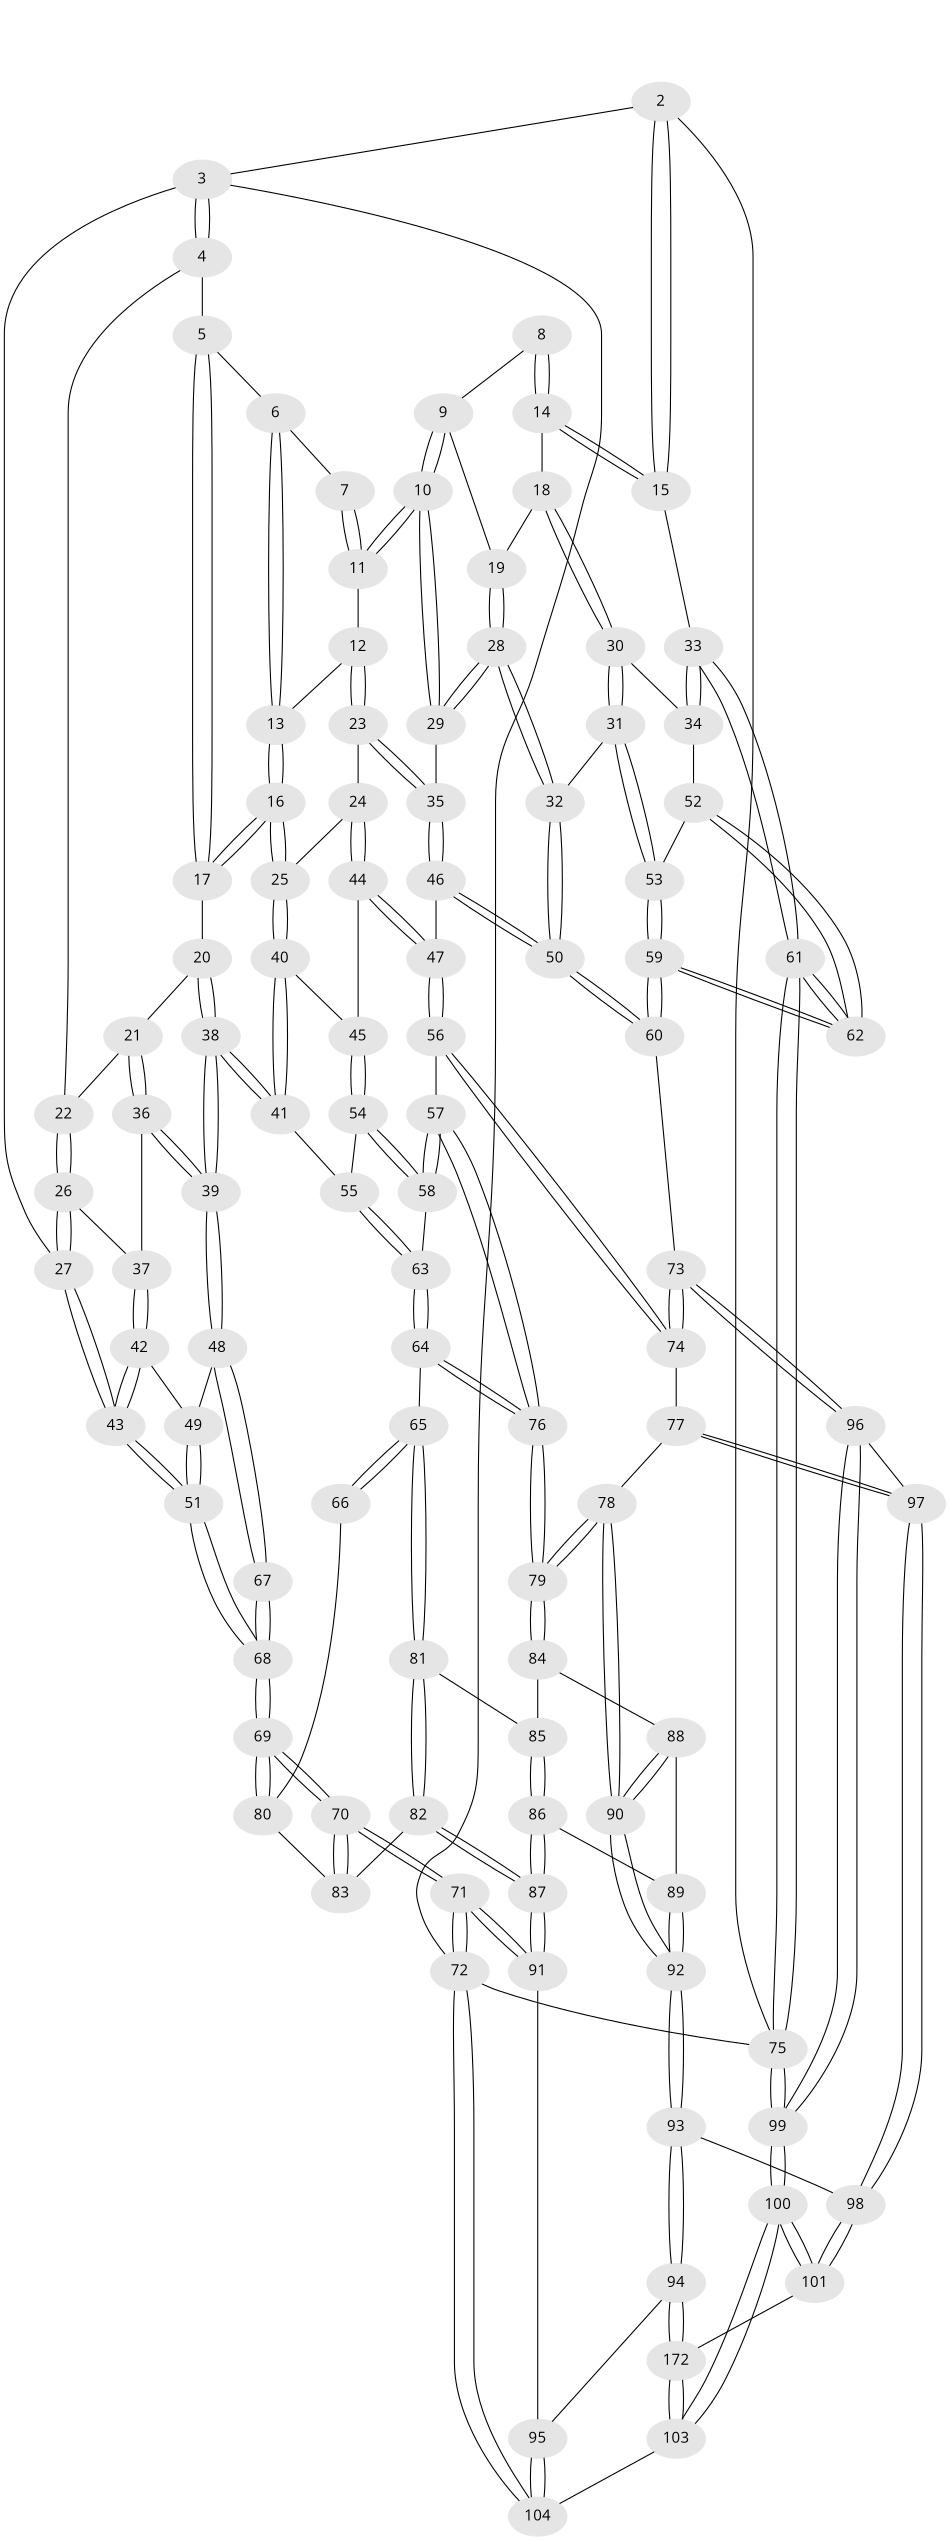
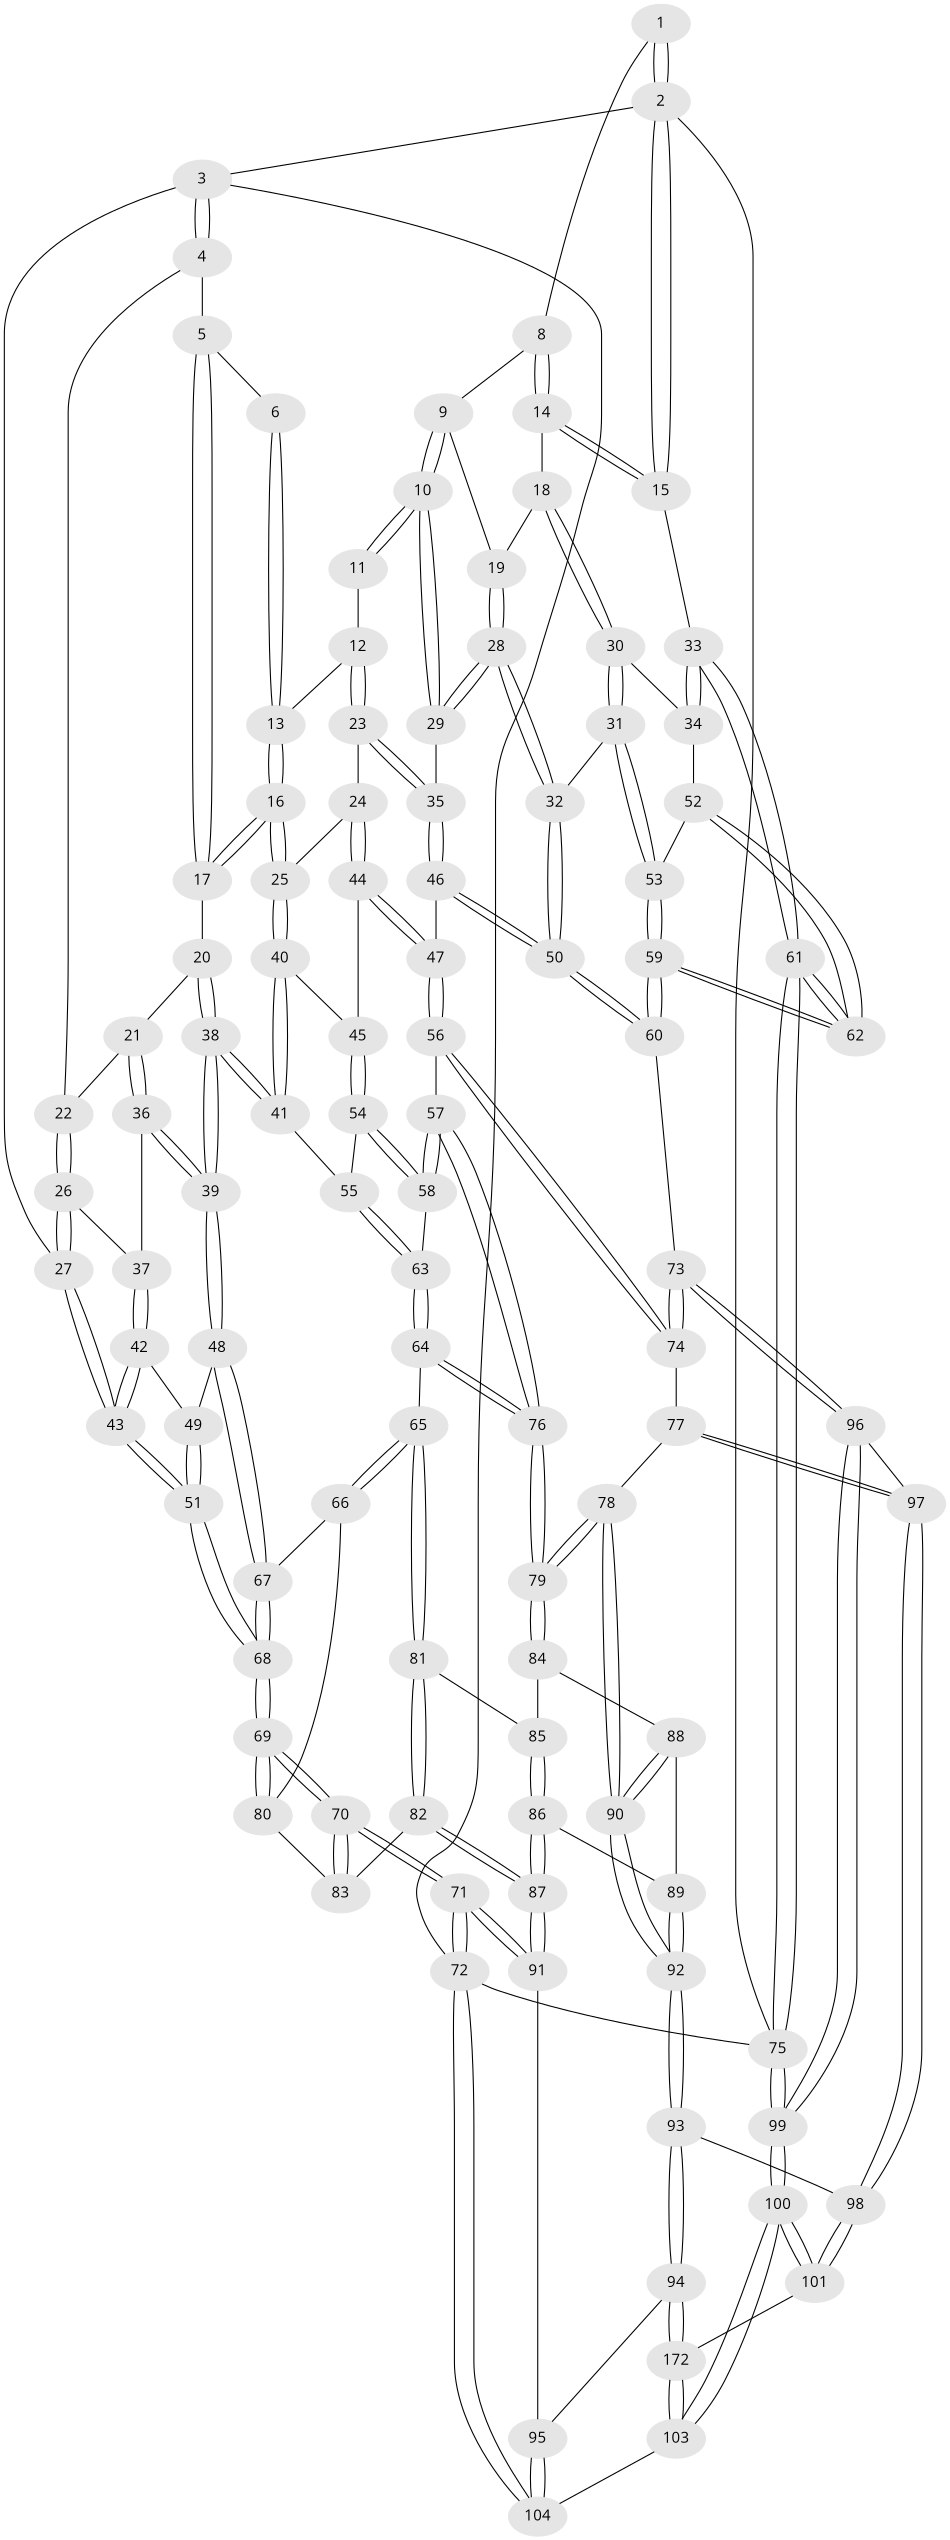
node "1": added
node "7": removed
edge "66" -- "67": added
